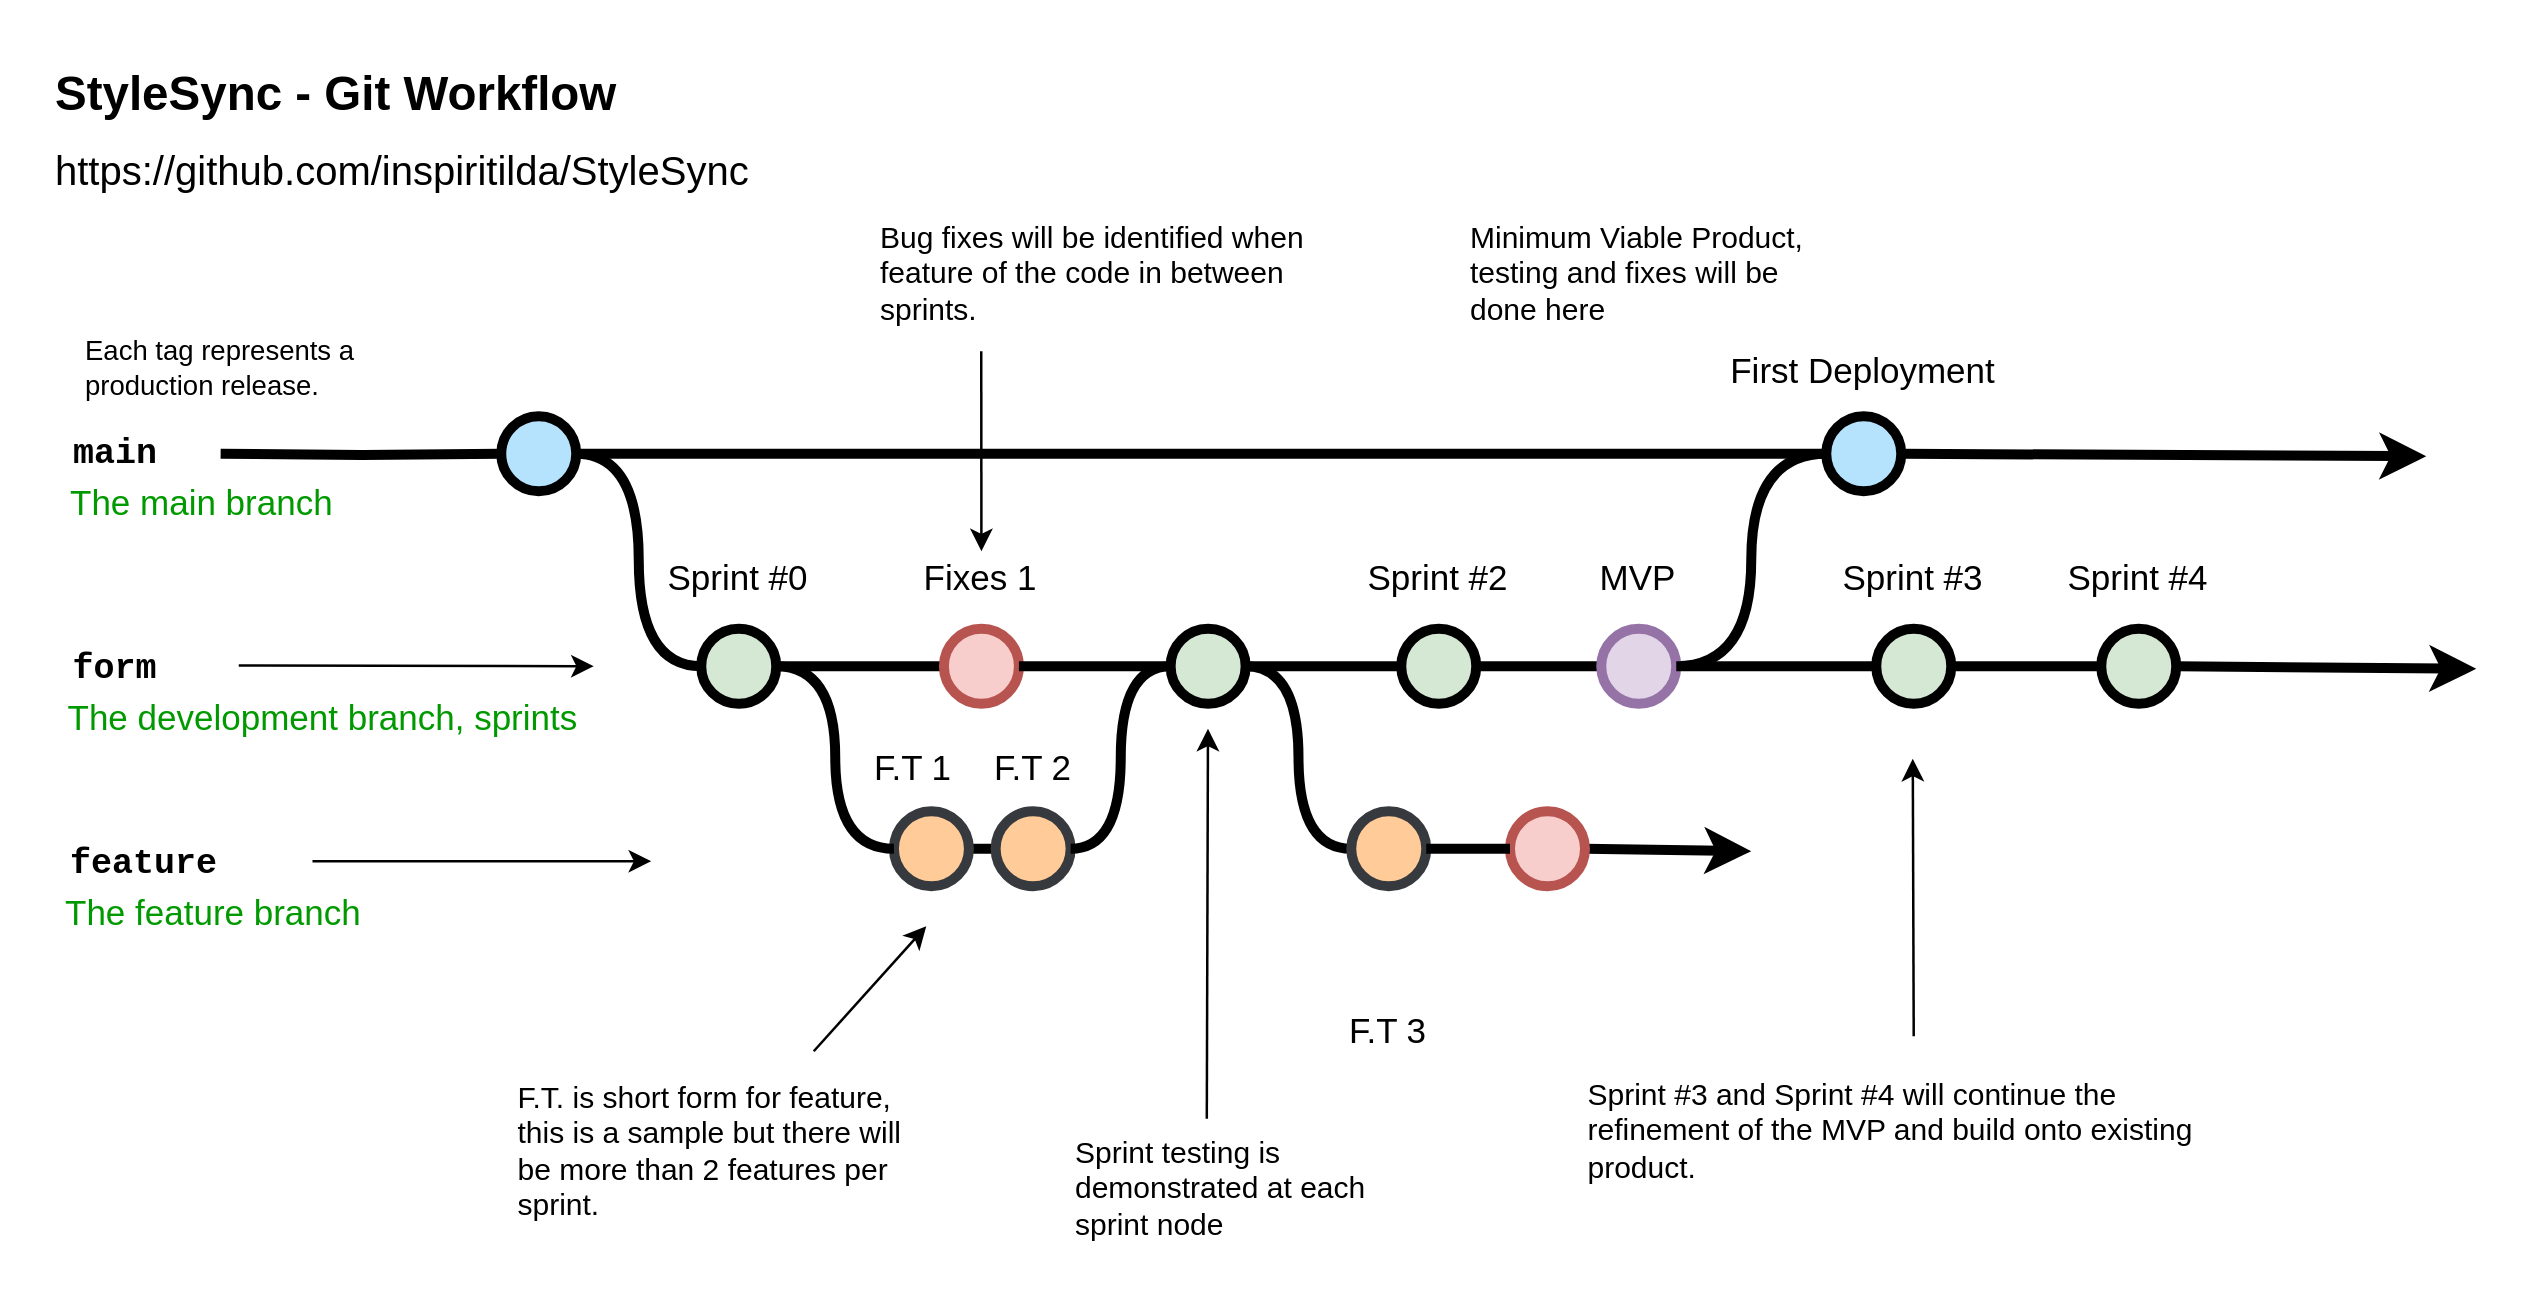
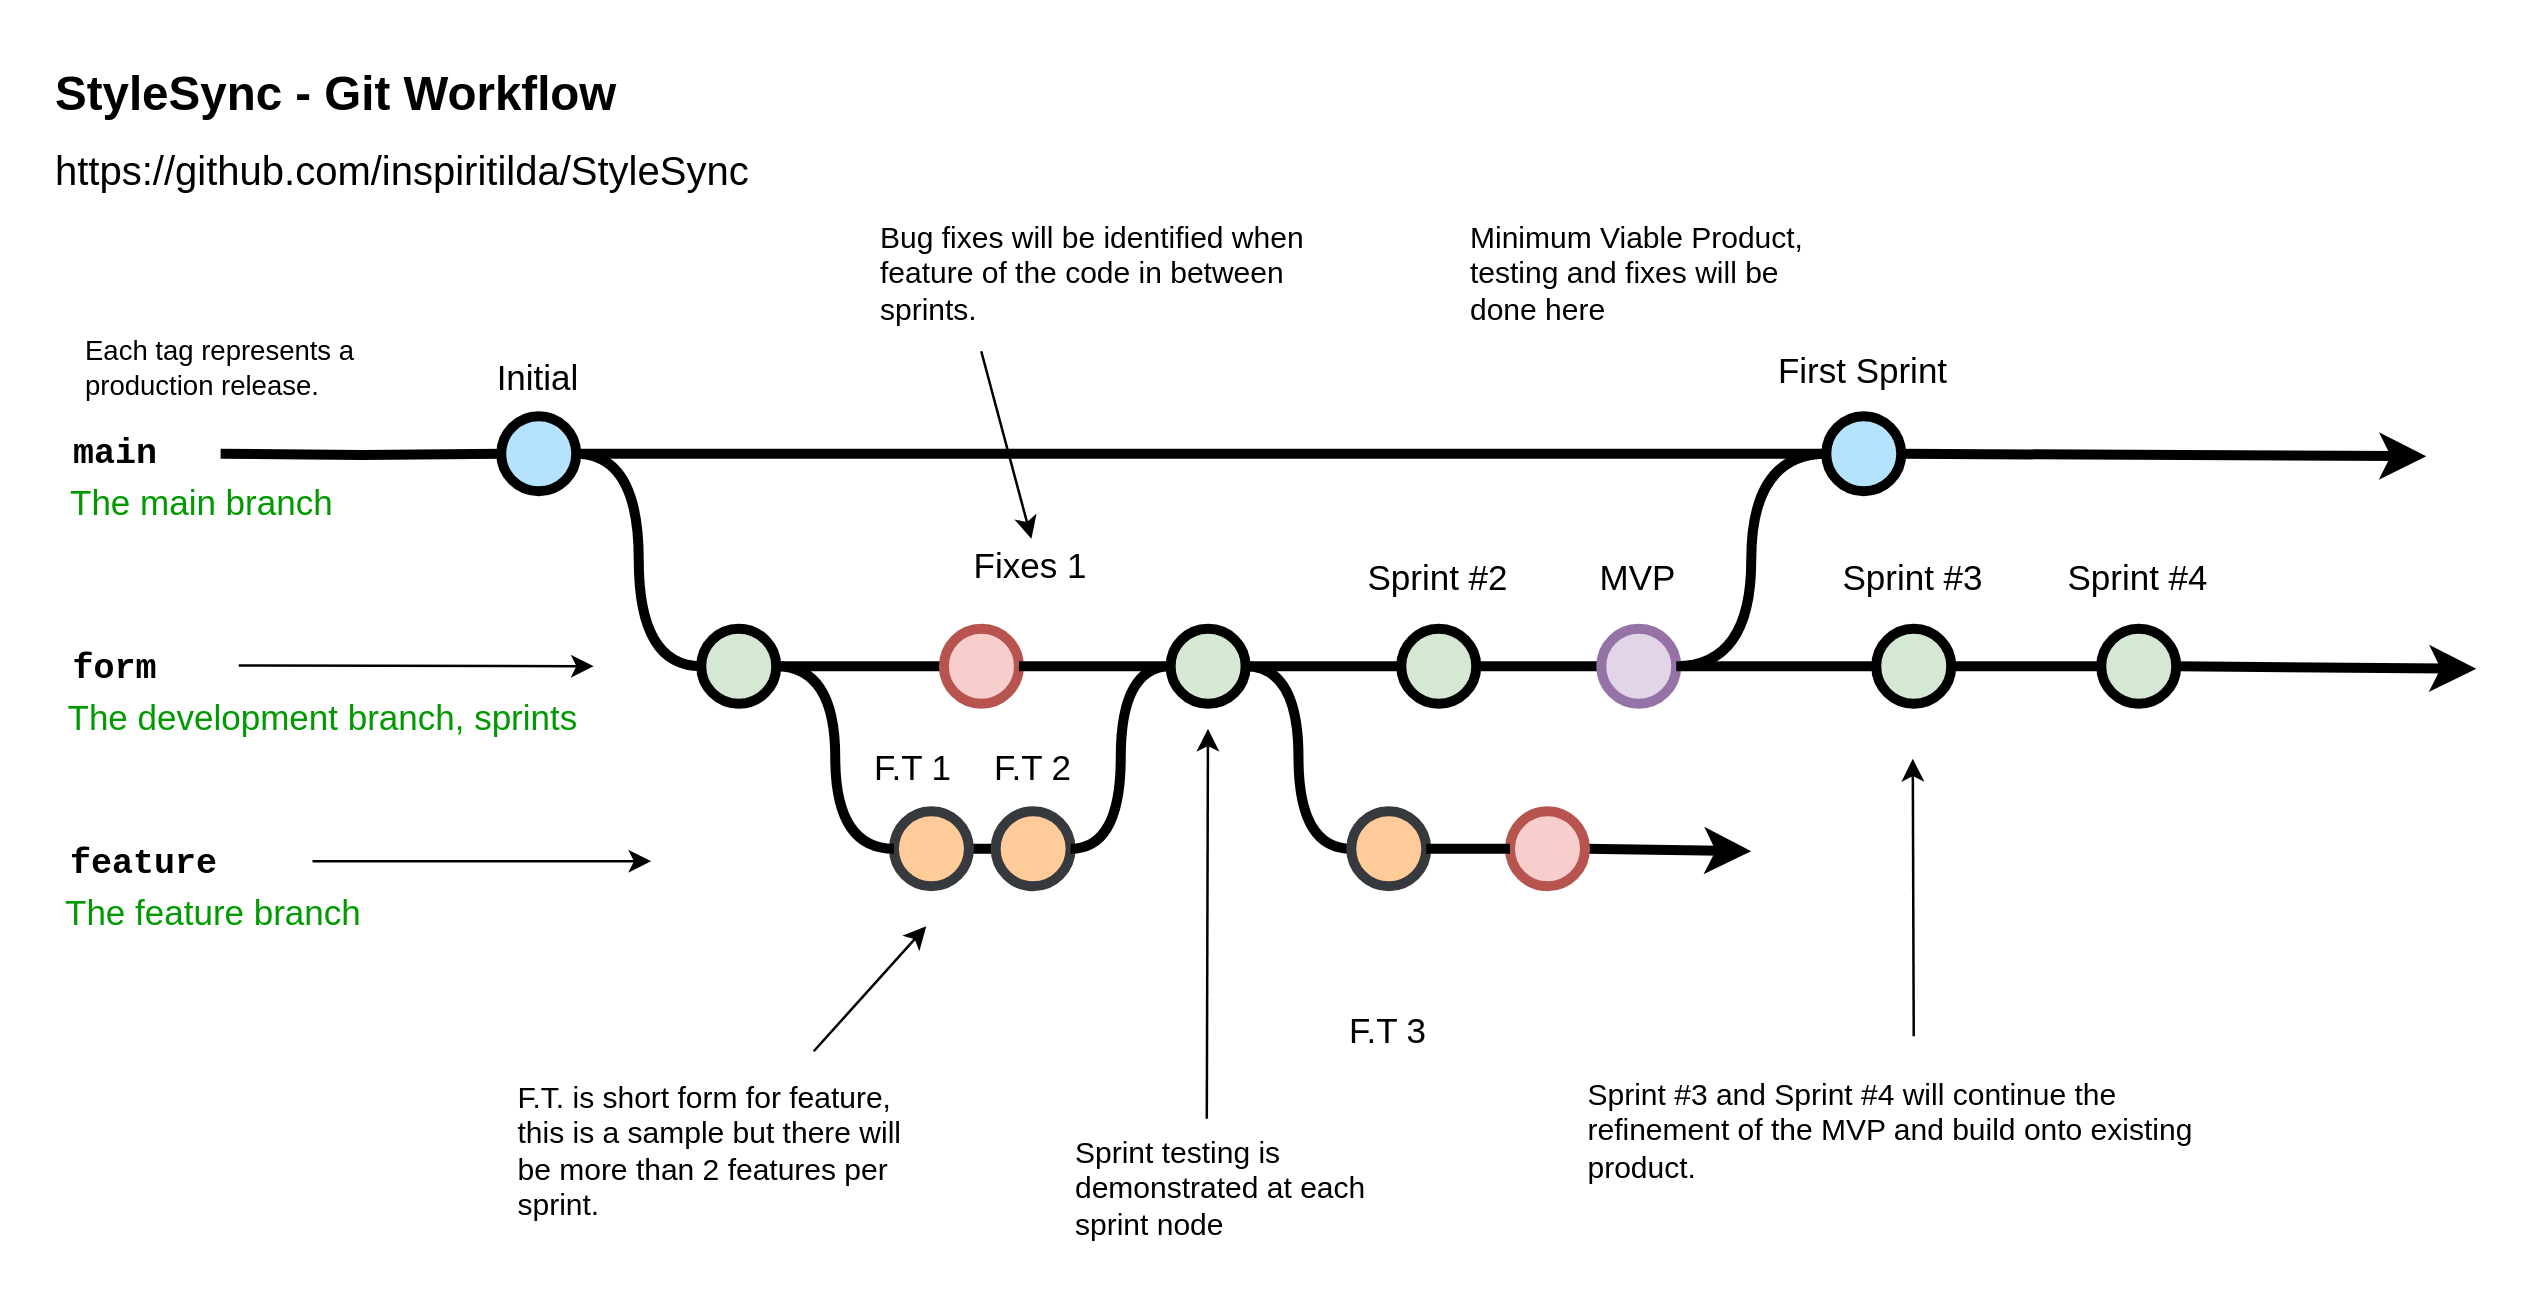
node "First Deployment": label "First Deployment" -> "First Sprint"
node "Initial": added
node "Sprint #0": removed
node "Fixes 1": moved (981, 576) -> (1031, 564)
